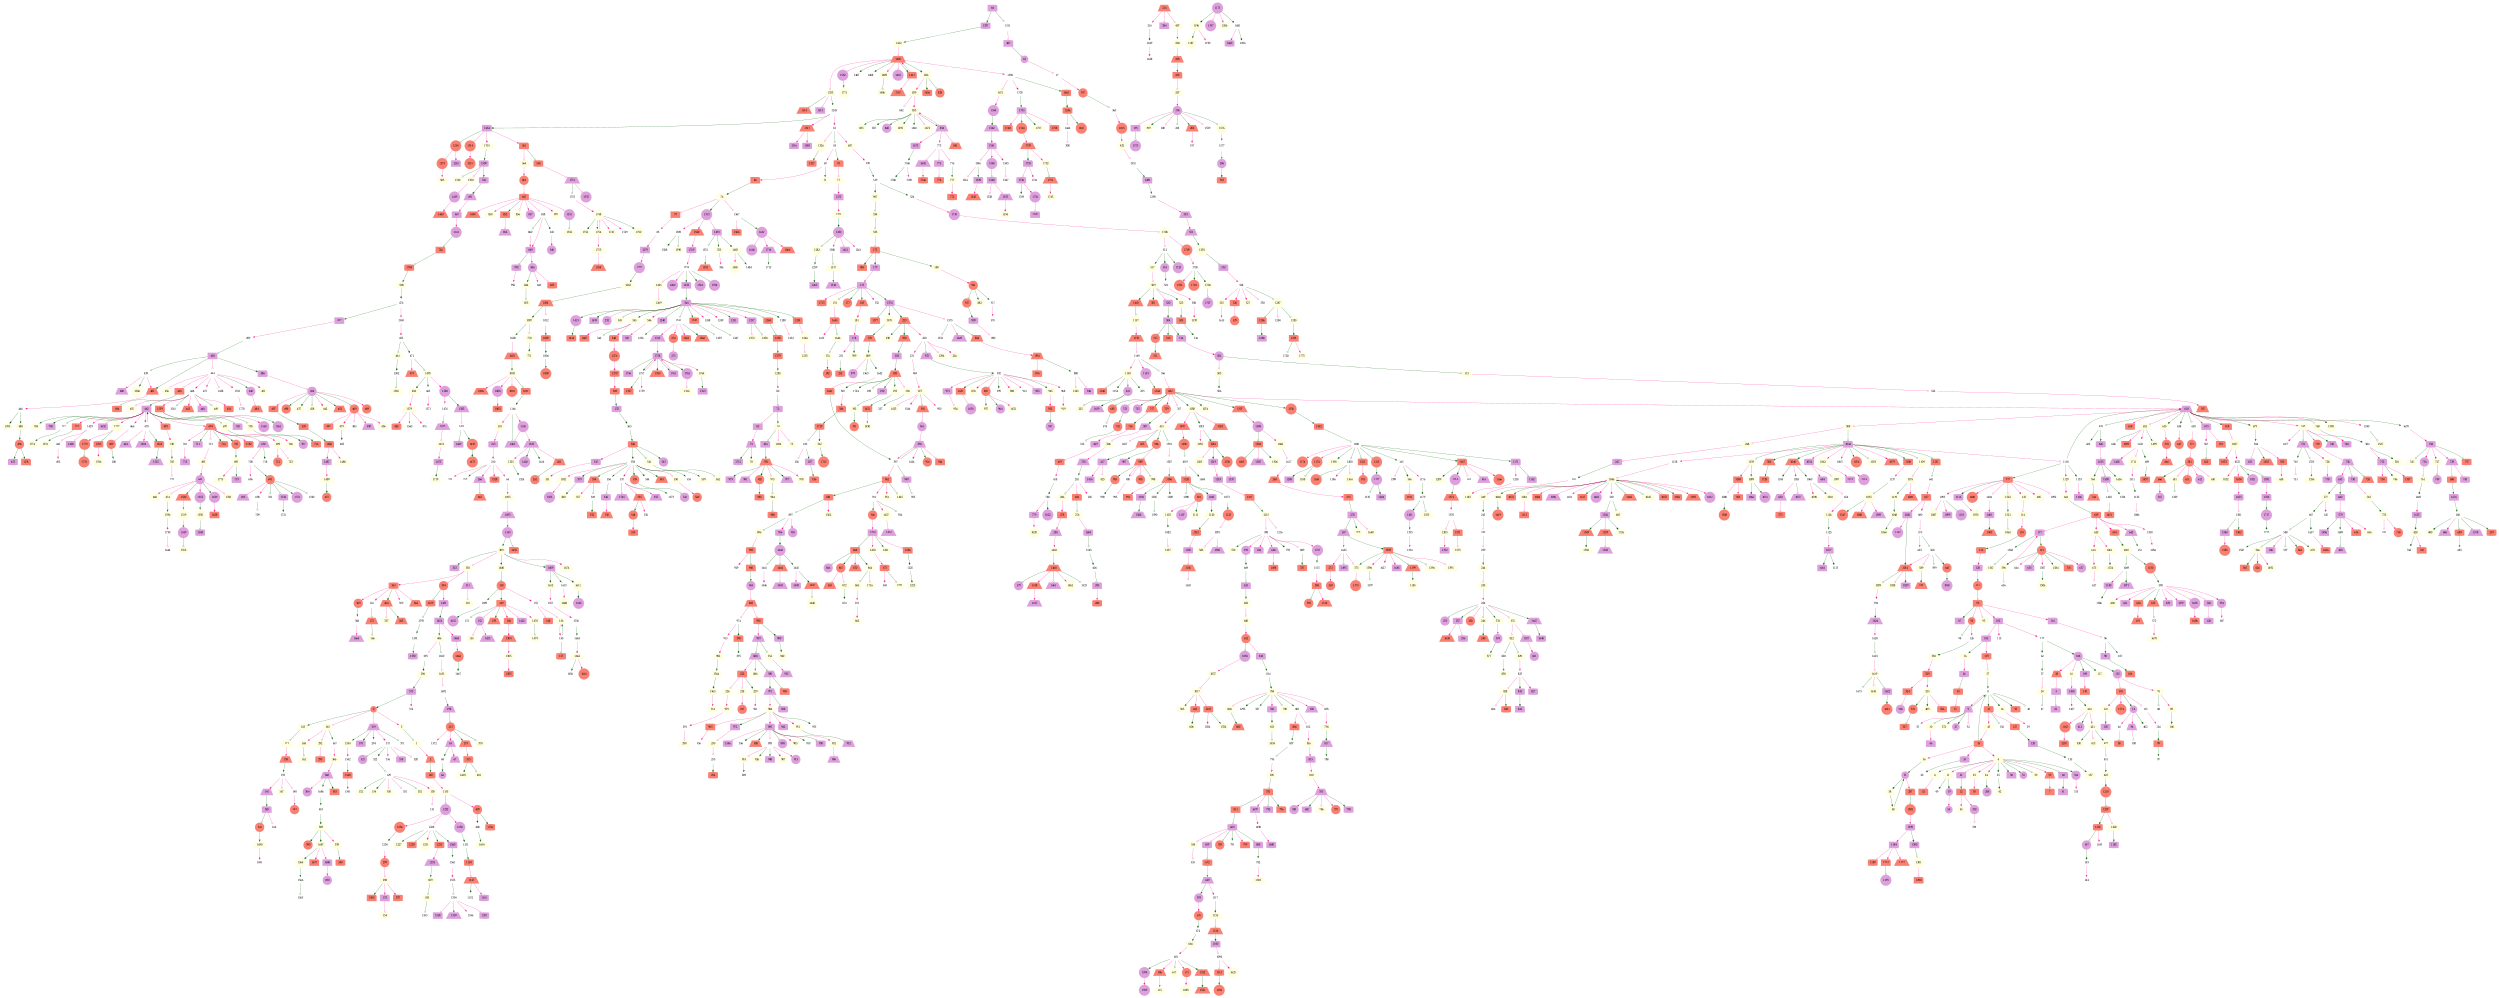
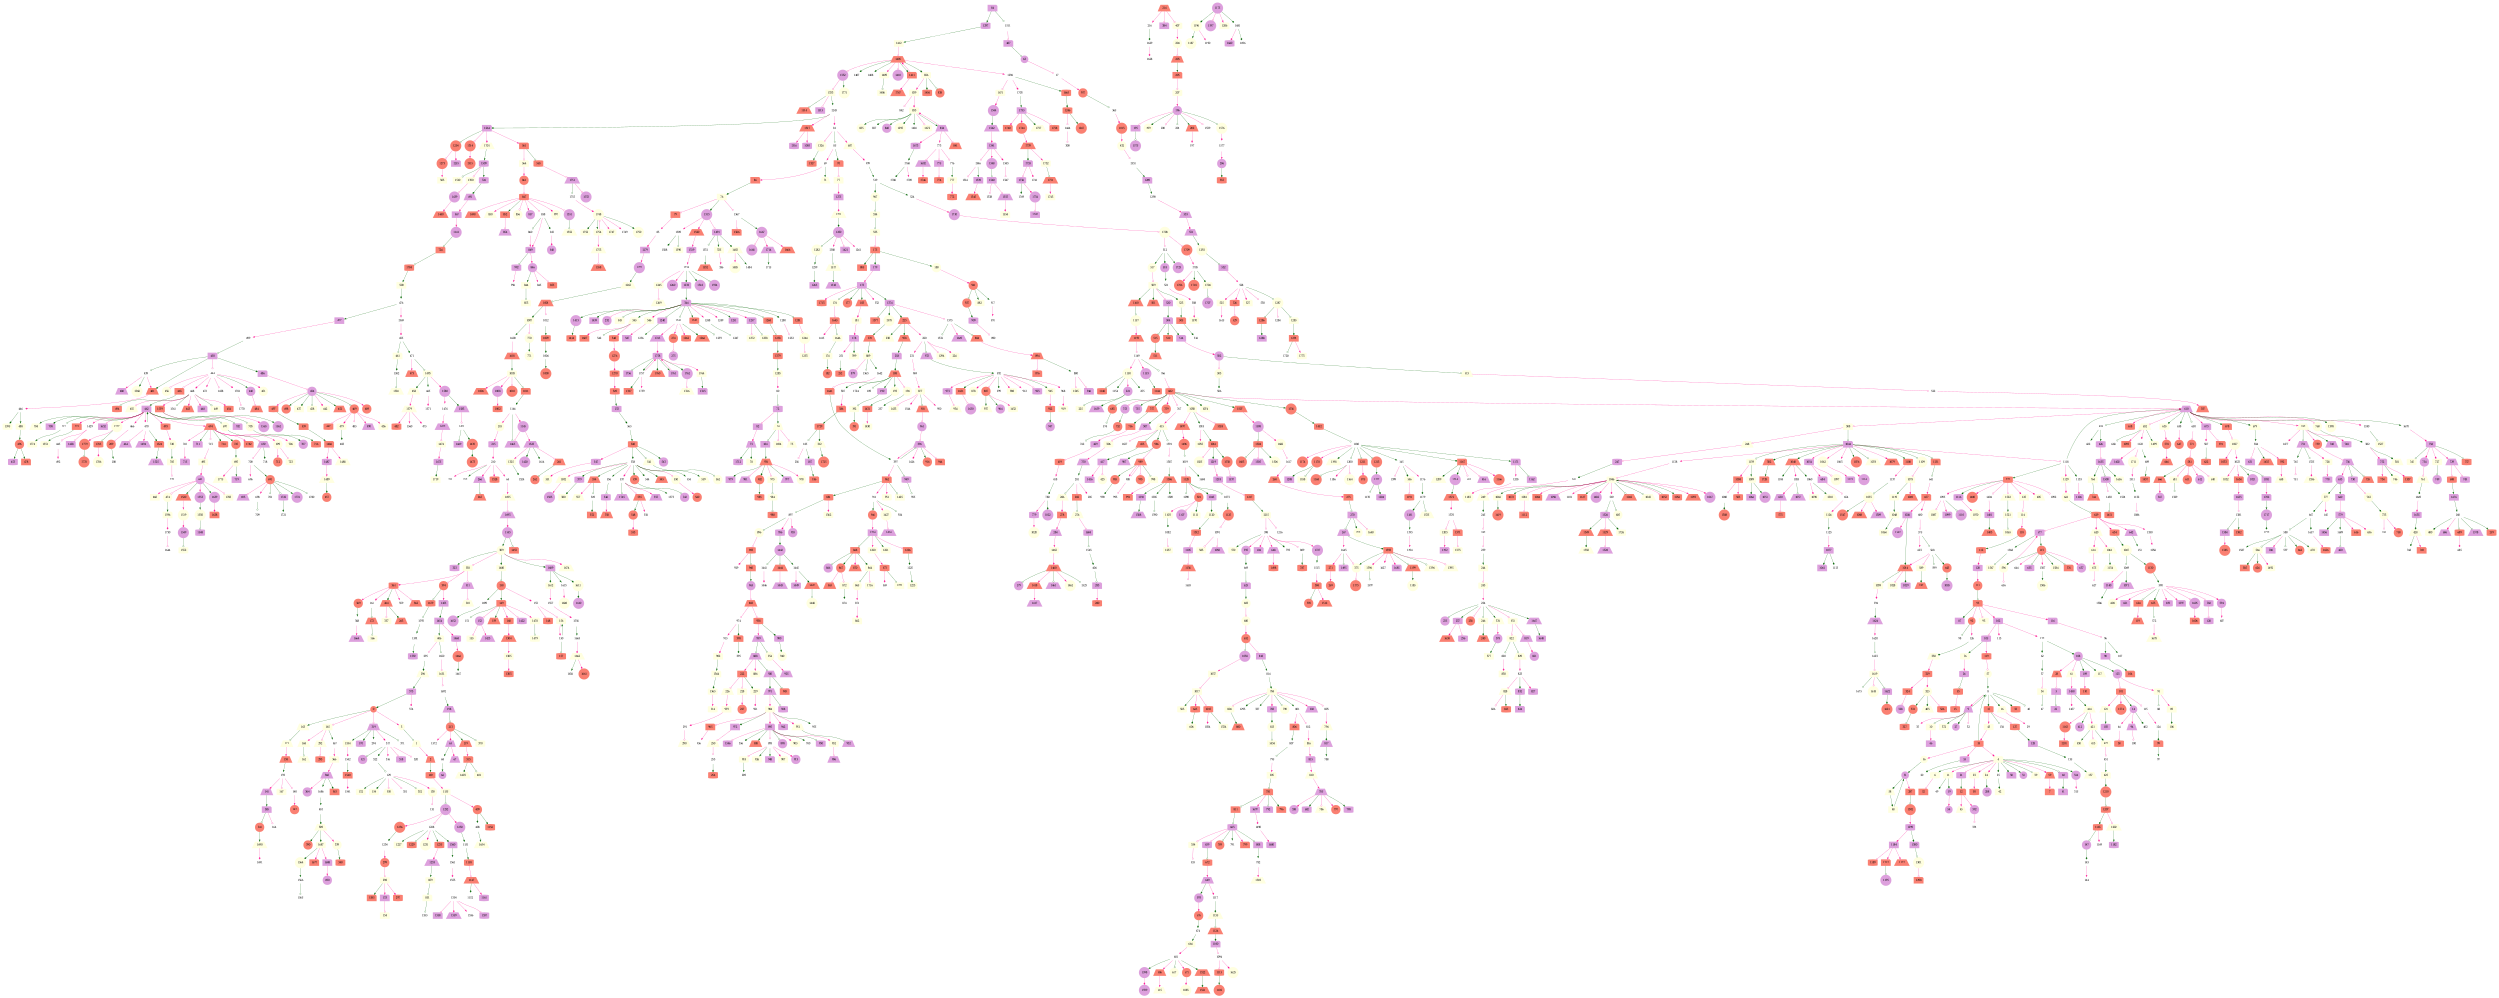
edge "1405" -> "1333": now "1332" -> "1333"
edge "1353" -> "1354": removed
